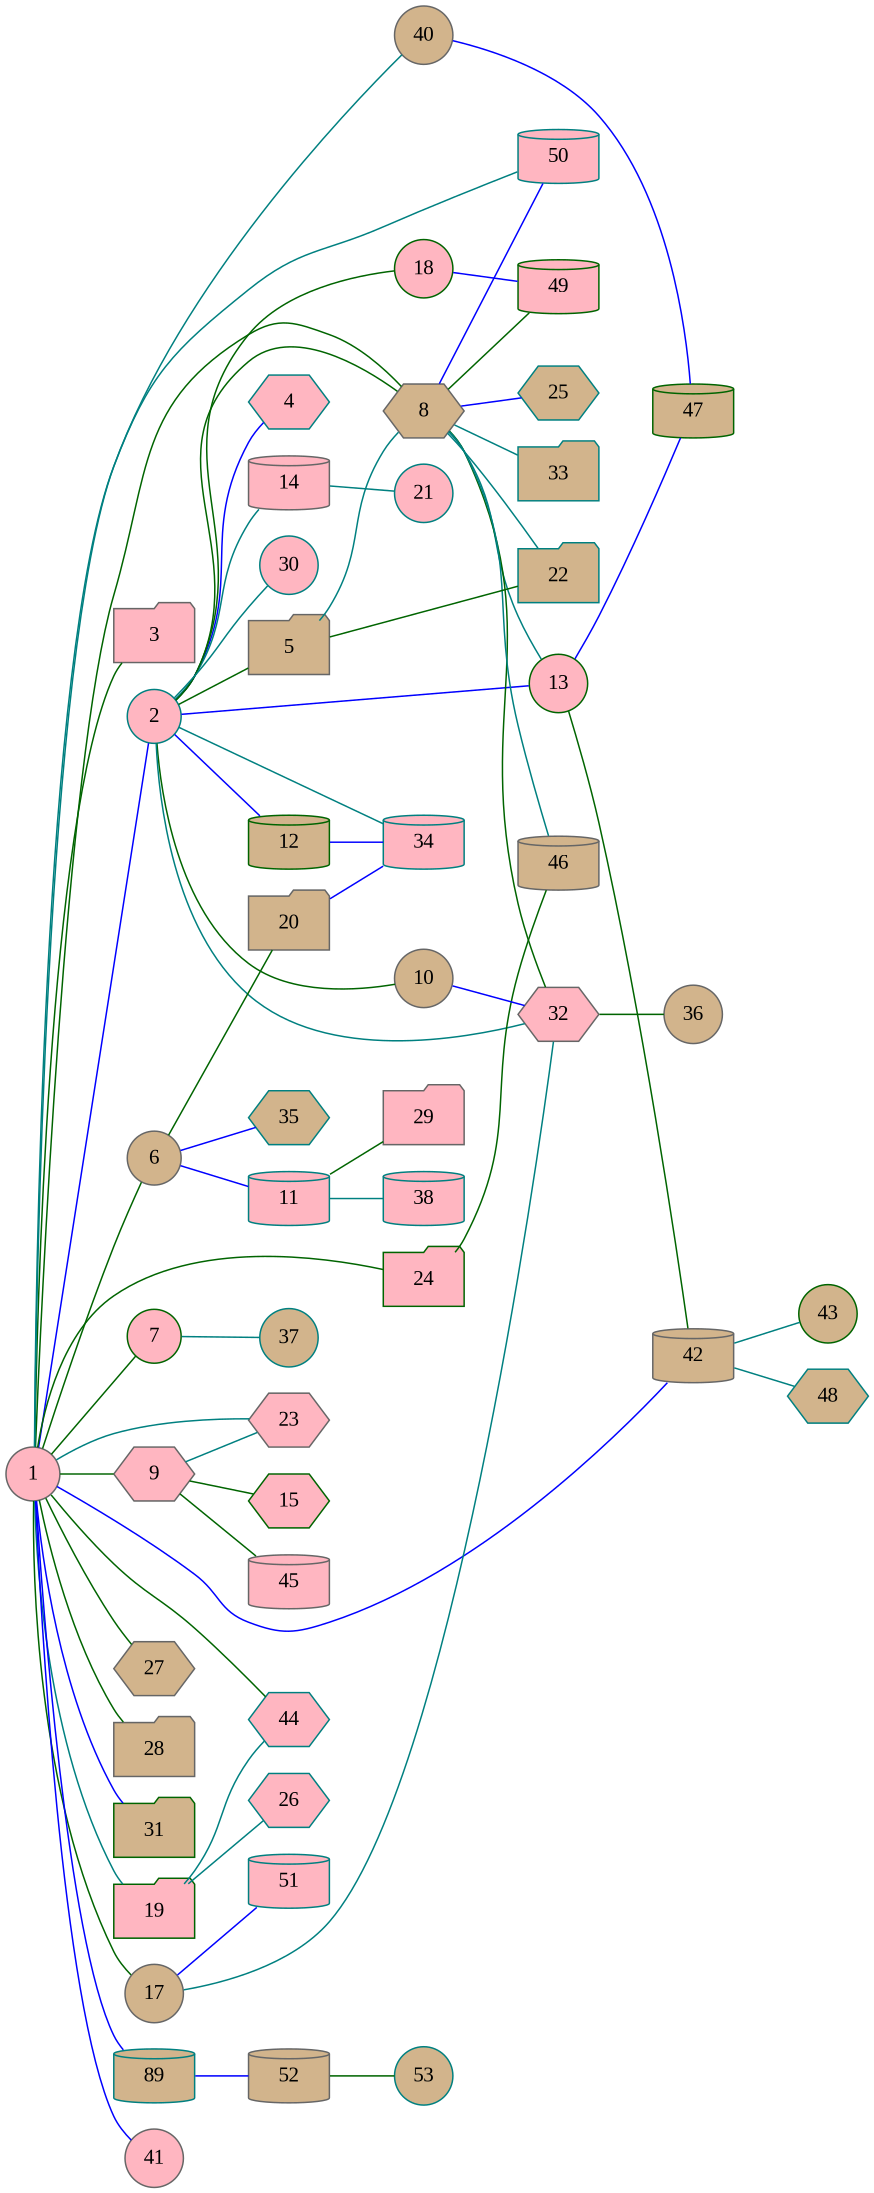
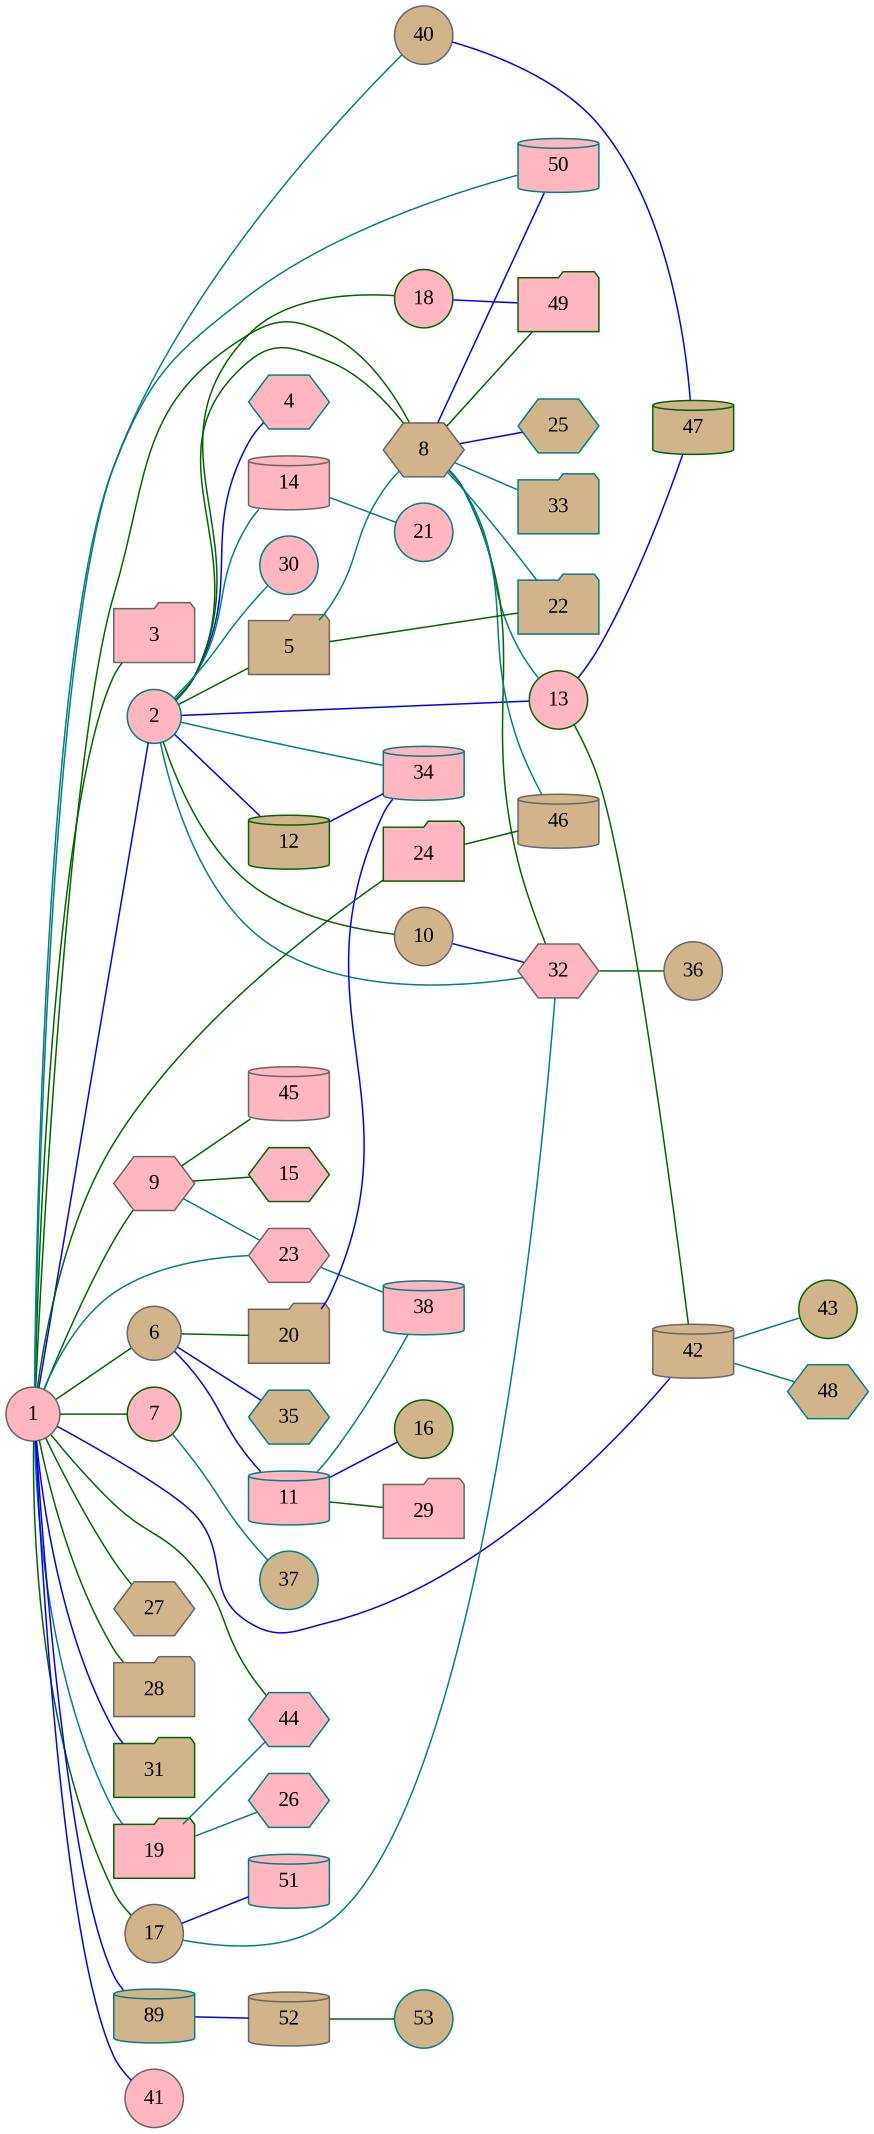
node "49": shape cylinder -> folder
edge "23" -- "38": added
node "16": added
